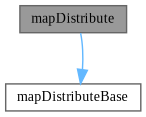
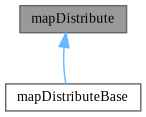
edge "mapDistribute" -> "mapDistributeBase": reversed
